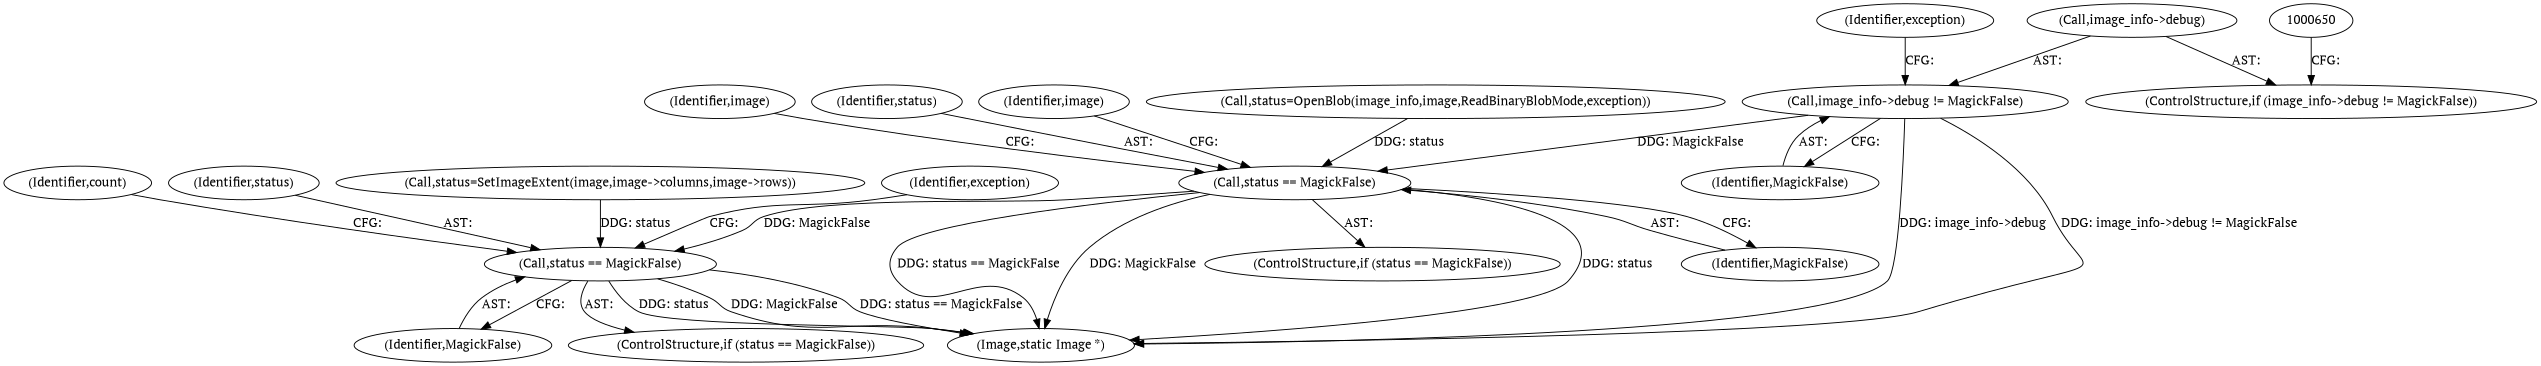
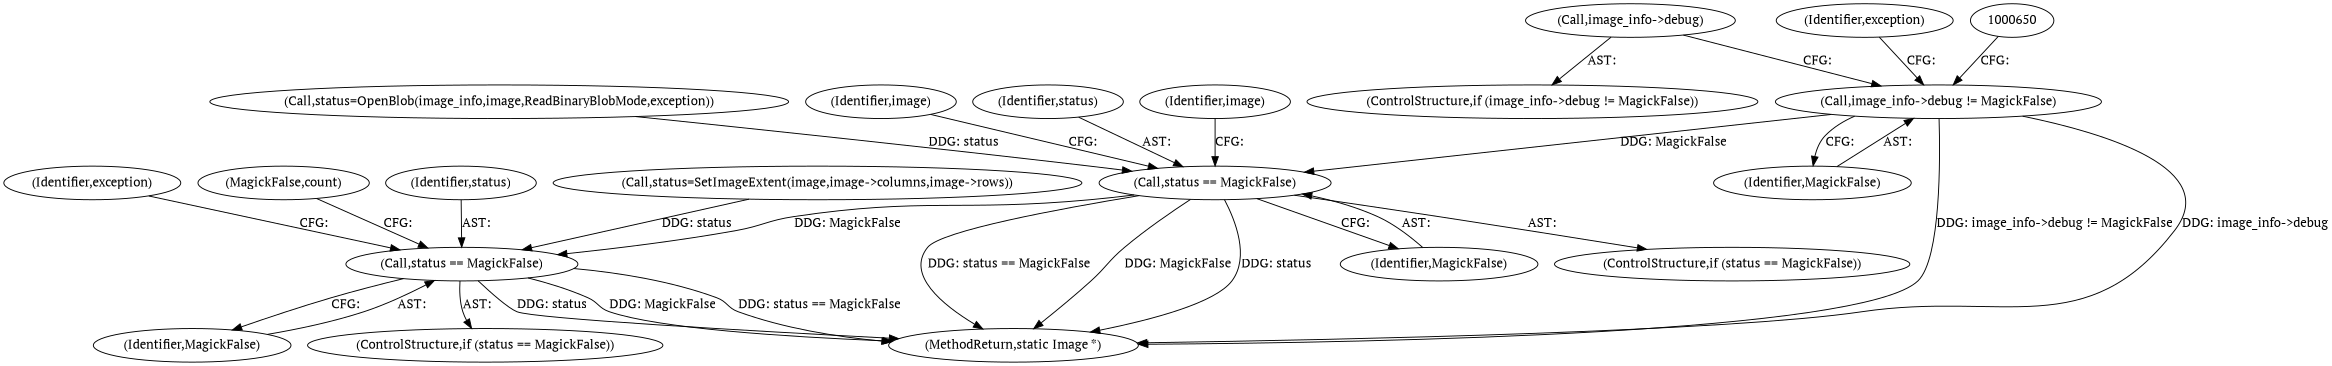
edge "1000650" -> "(ControlStructure,if (image_info->debug != MagickFalse))": now "1000650" -> "(Call,image_info->debug != MagickFalse)"
edge "(Call,image_info->debug)" -> "(Call,image_info->debug != MagickFalse)": label "AST: " -> "CFG: "
node "(Identifier,count)": label "(Identifier,count)" -> "(MagickFalse,count)"
node "(Image,static Image *)": label "(Image,static Image *)" -> "(MethodReturn,static Image *)"
